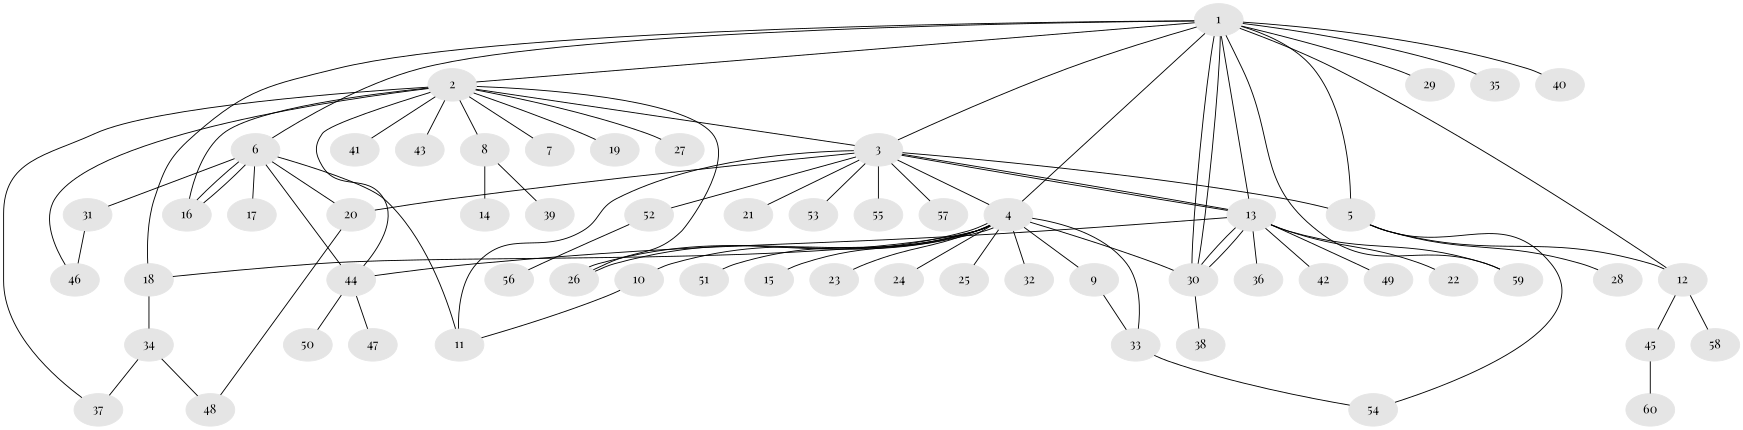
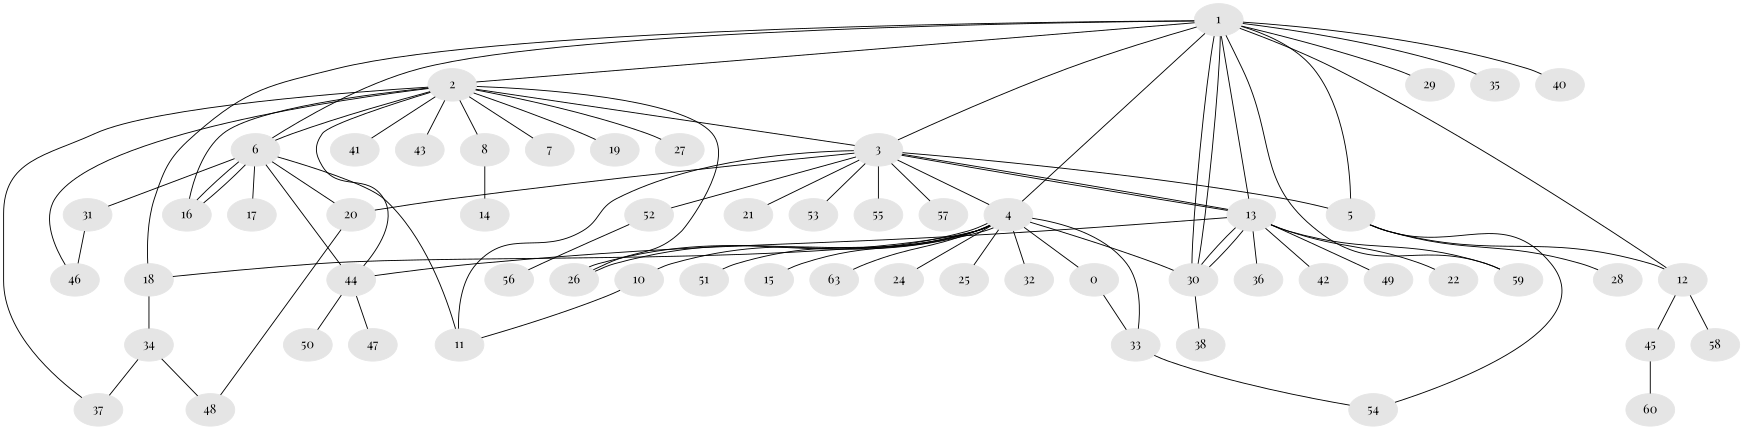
edge "2" -- "6": added
node "39": removed
node "23": label "23" -> "63"
node "9": label "9" -> "0"
